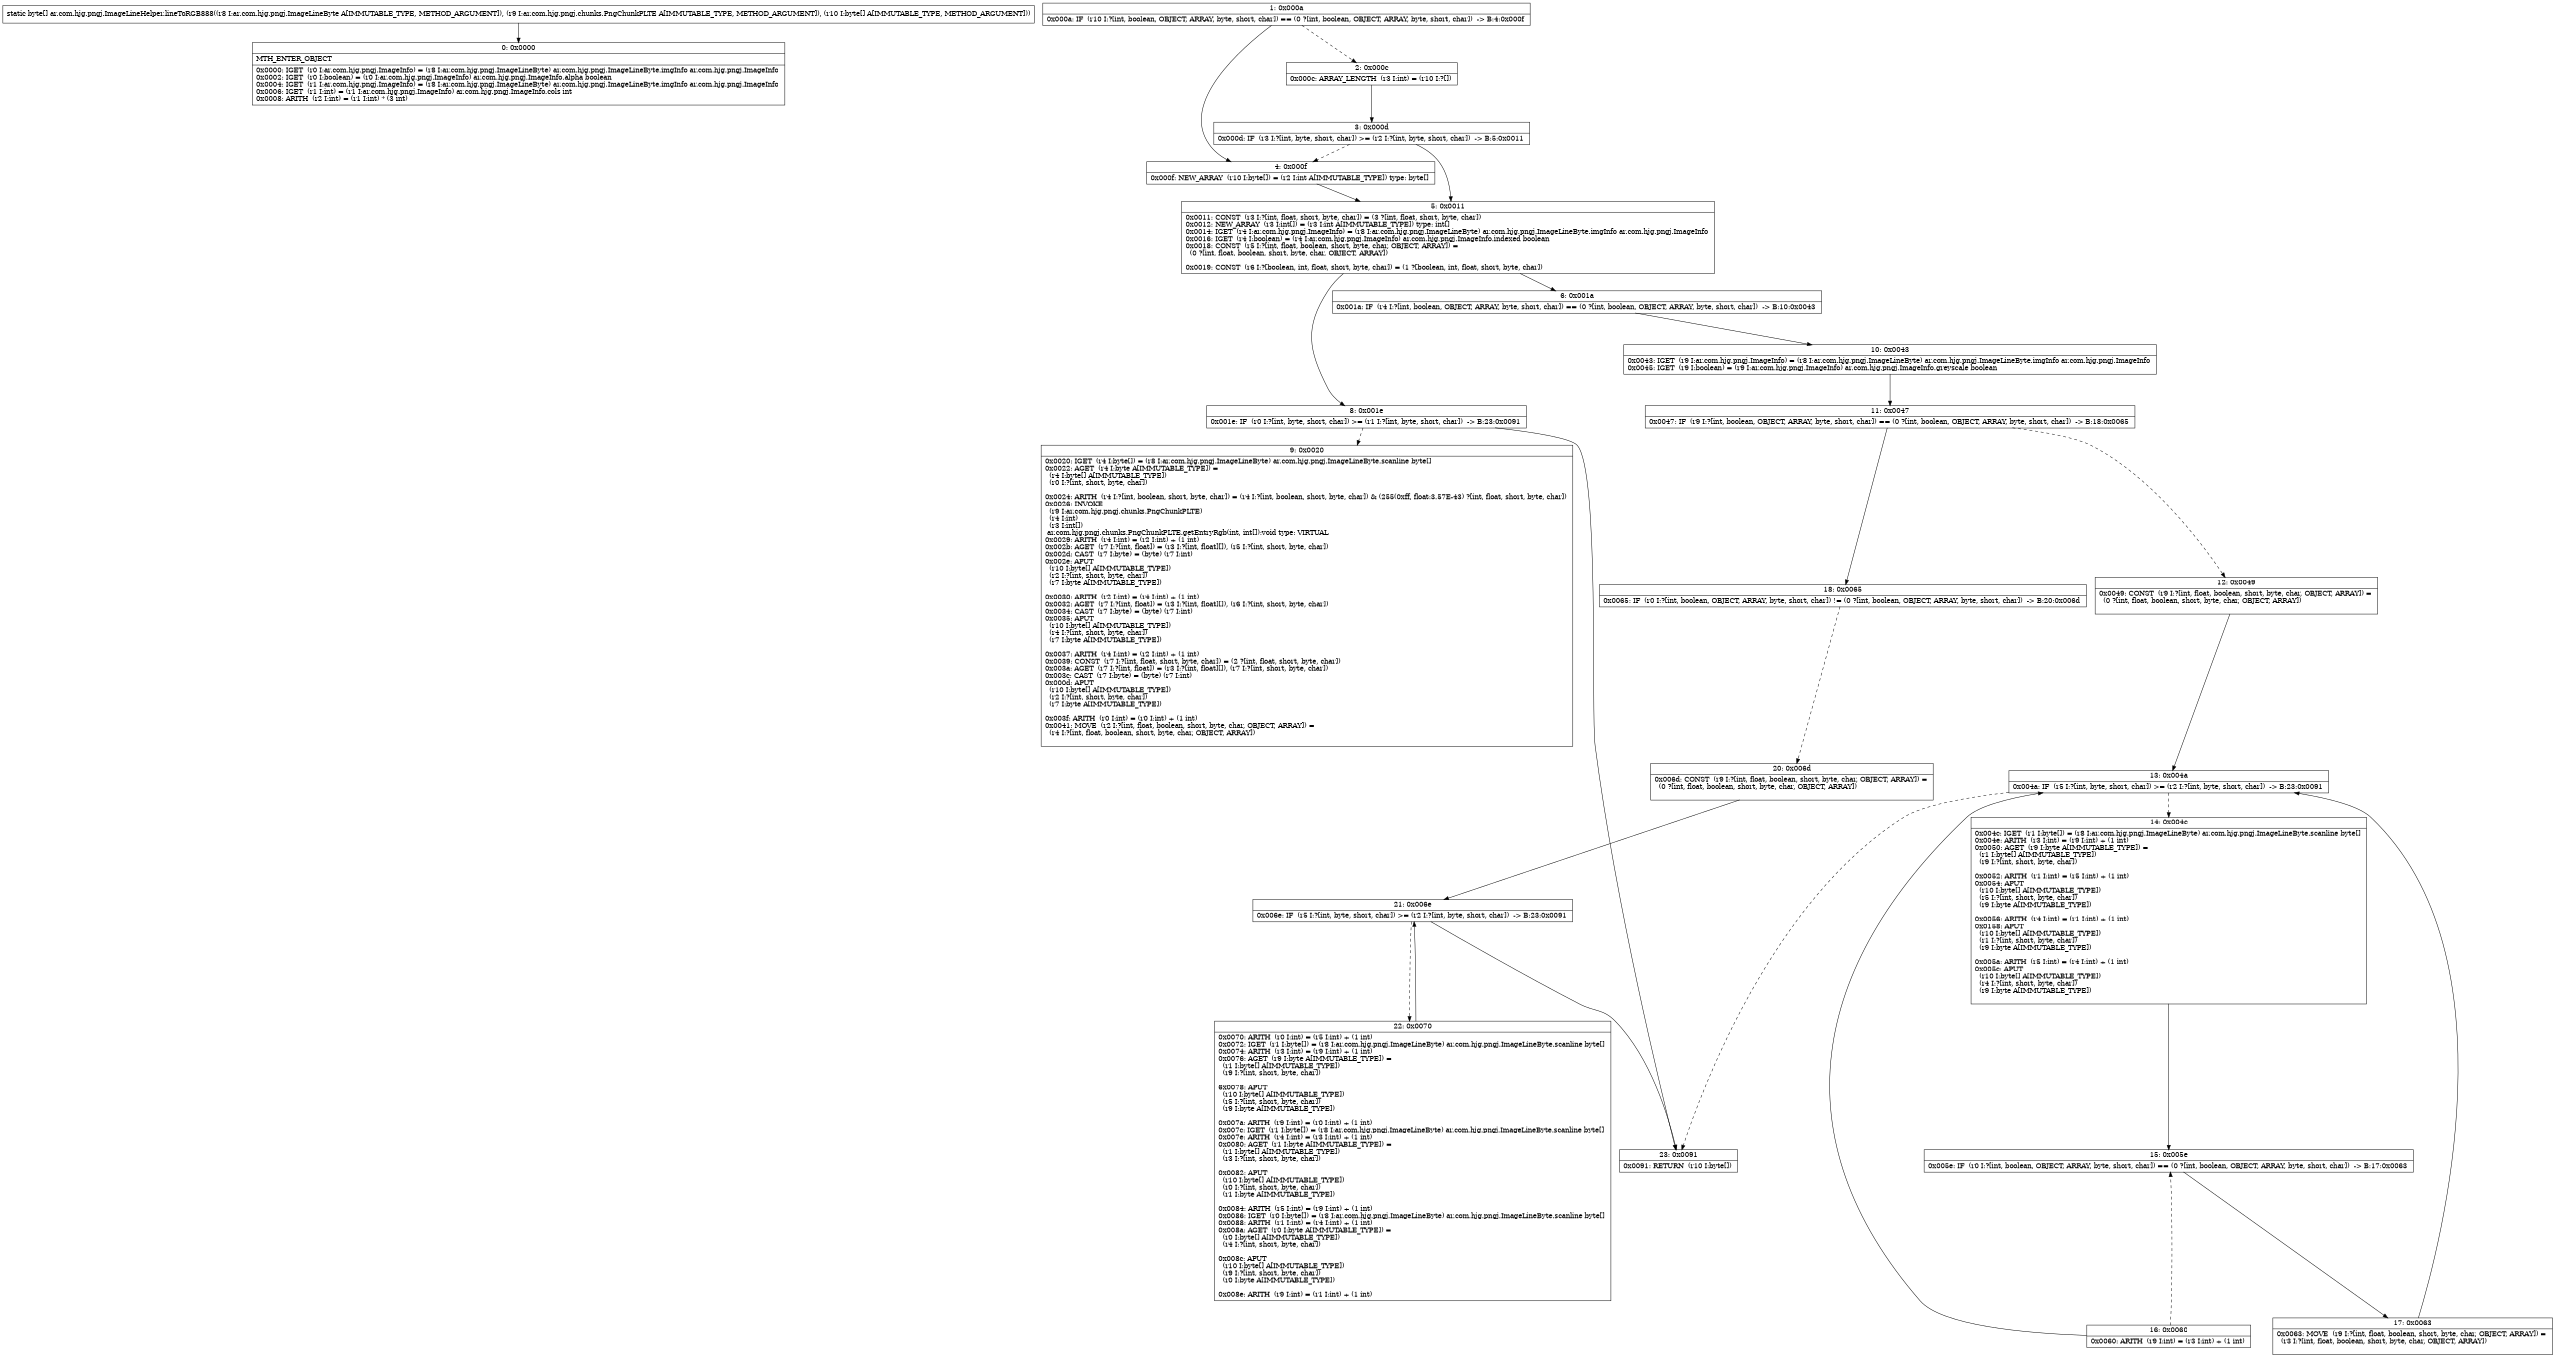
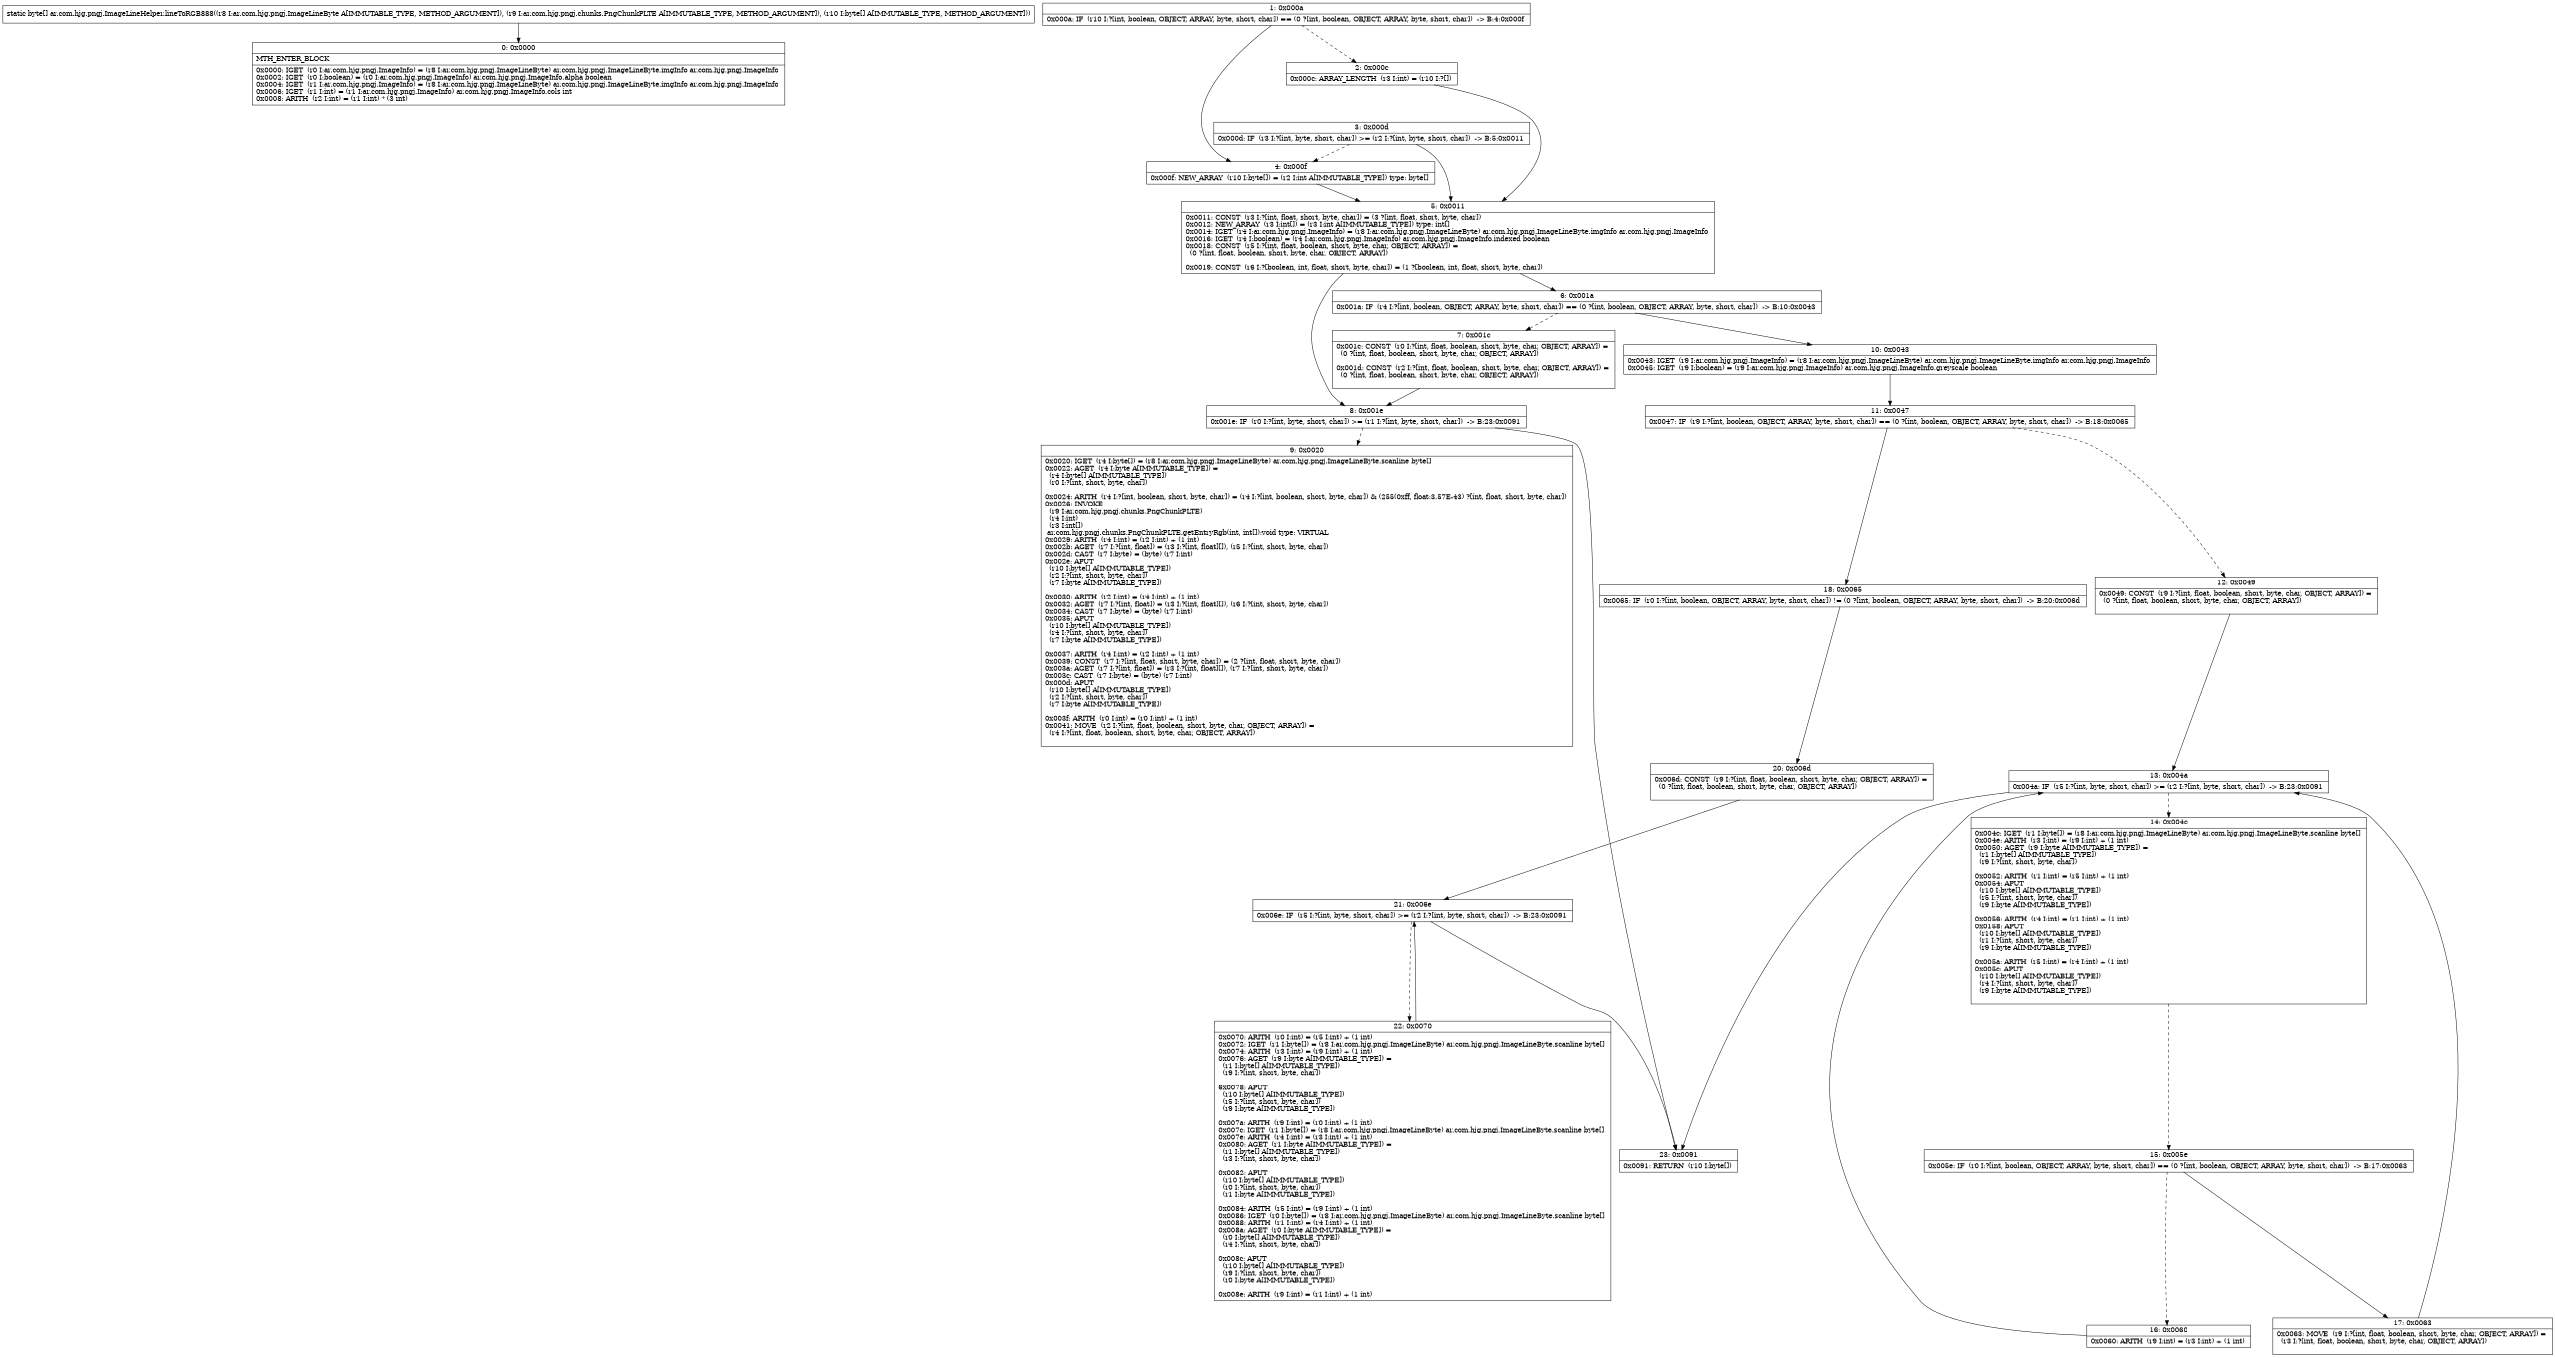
node "0: 0x0000": text "MTH_ENTER_OBJECT" -> "MTH_ENTER_BLOCK"
edge "2: 0x000c" -> "3: 0x000d": now "2: 0x000c" -> "5: 0x0011"
node "7: 0x001c": added
edge "18: 0x0065" -> "20: 0x006d": style dashed -> solid
edge "13: 0x004a" -> "23: 0x0091": style dashed -> solid
edge "14: 0x004c" -> "15: 0x005e": style solid -> dashed
edge "16: 0x0060" -> "15: 0x005e": reversed
